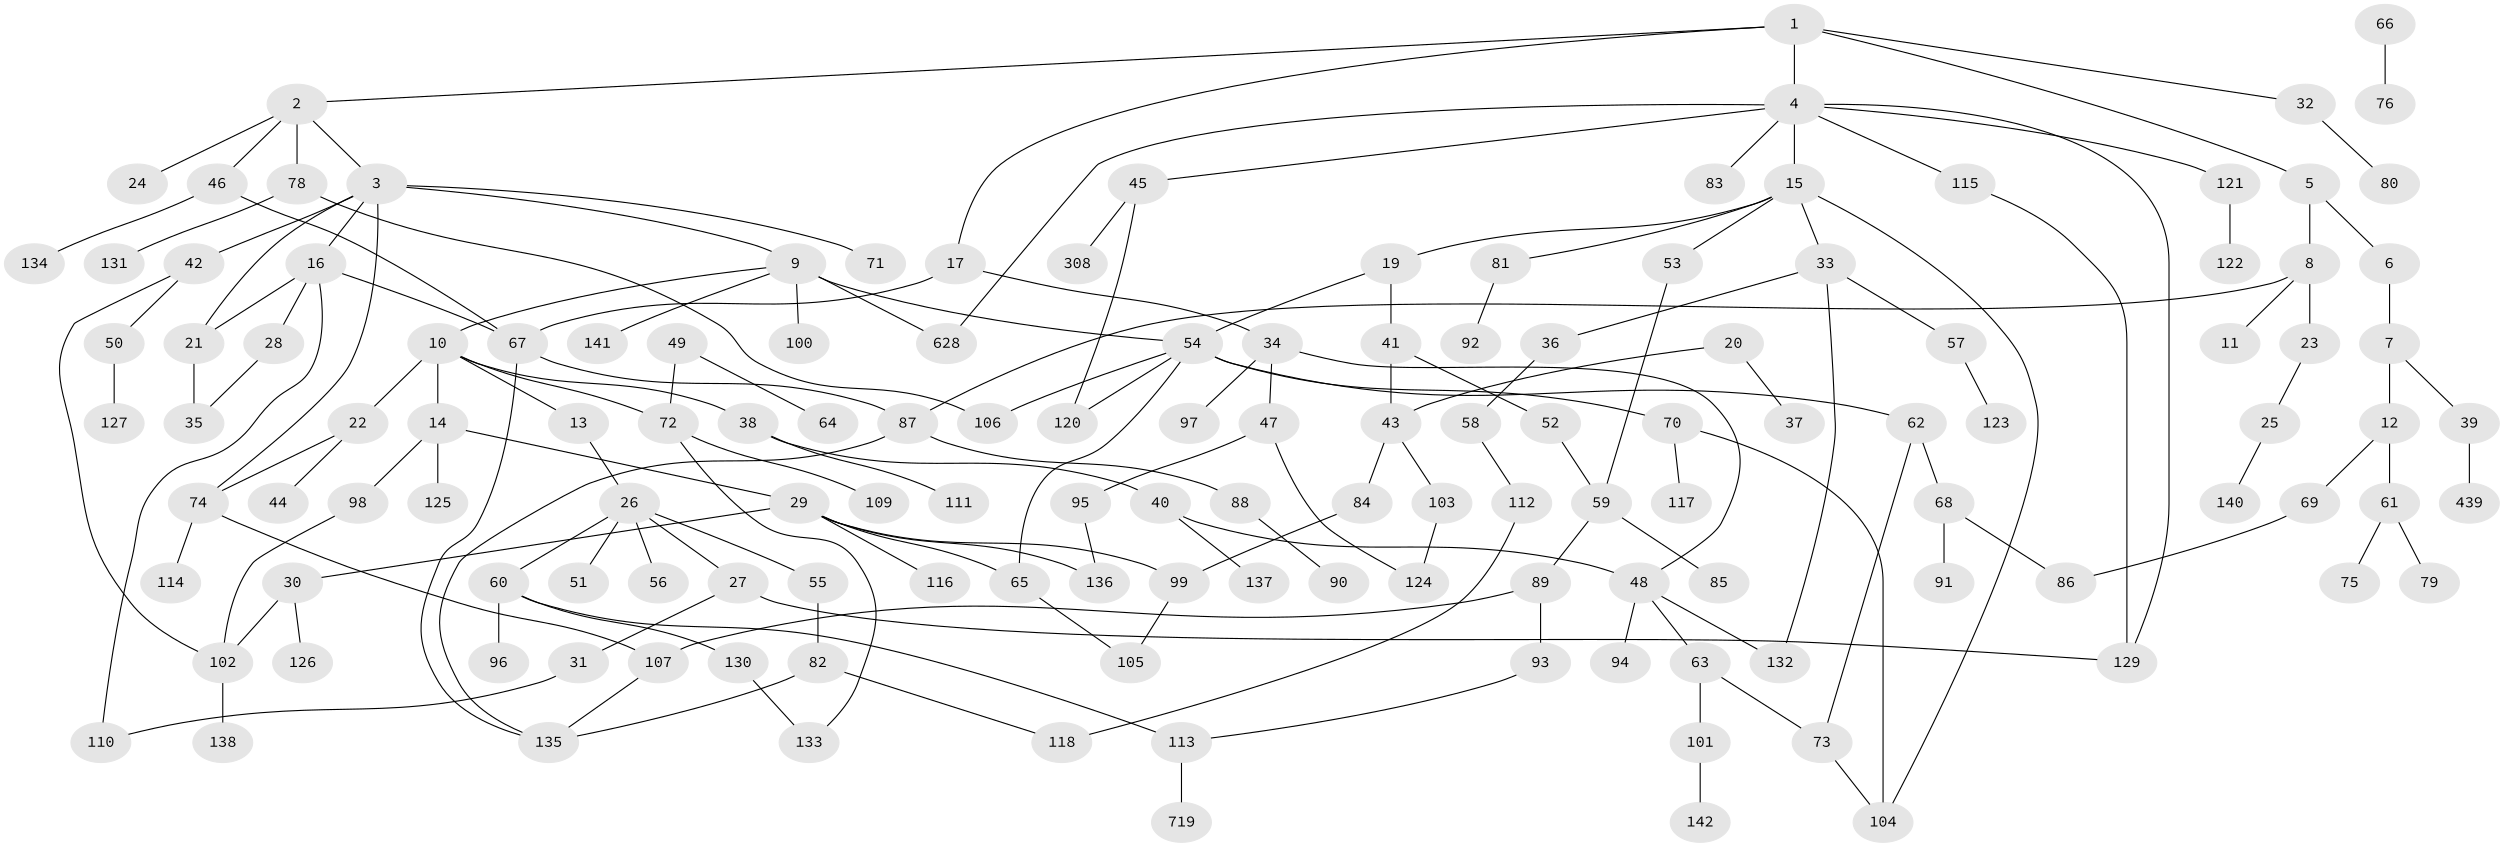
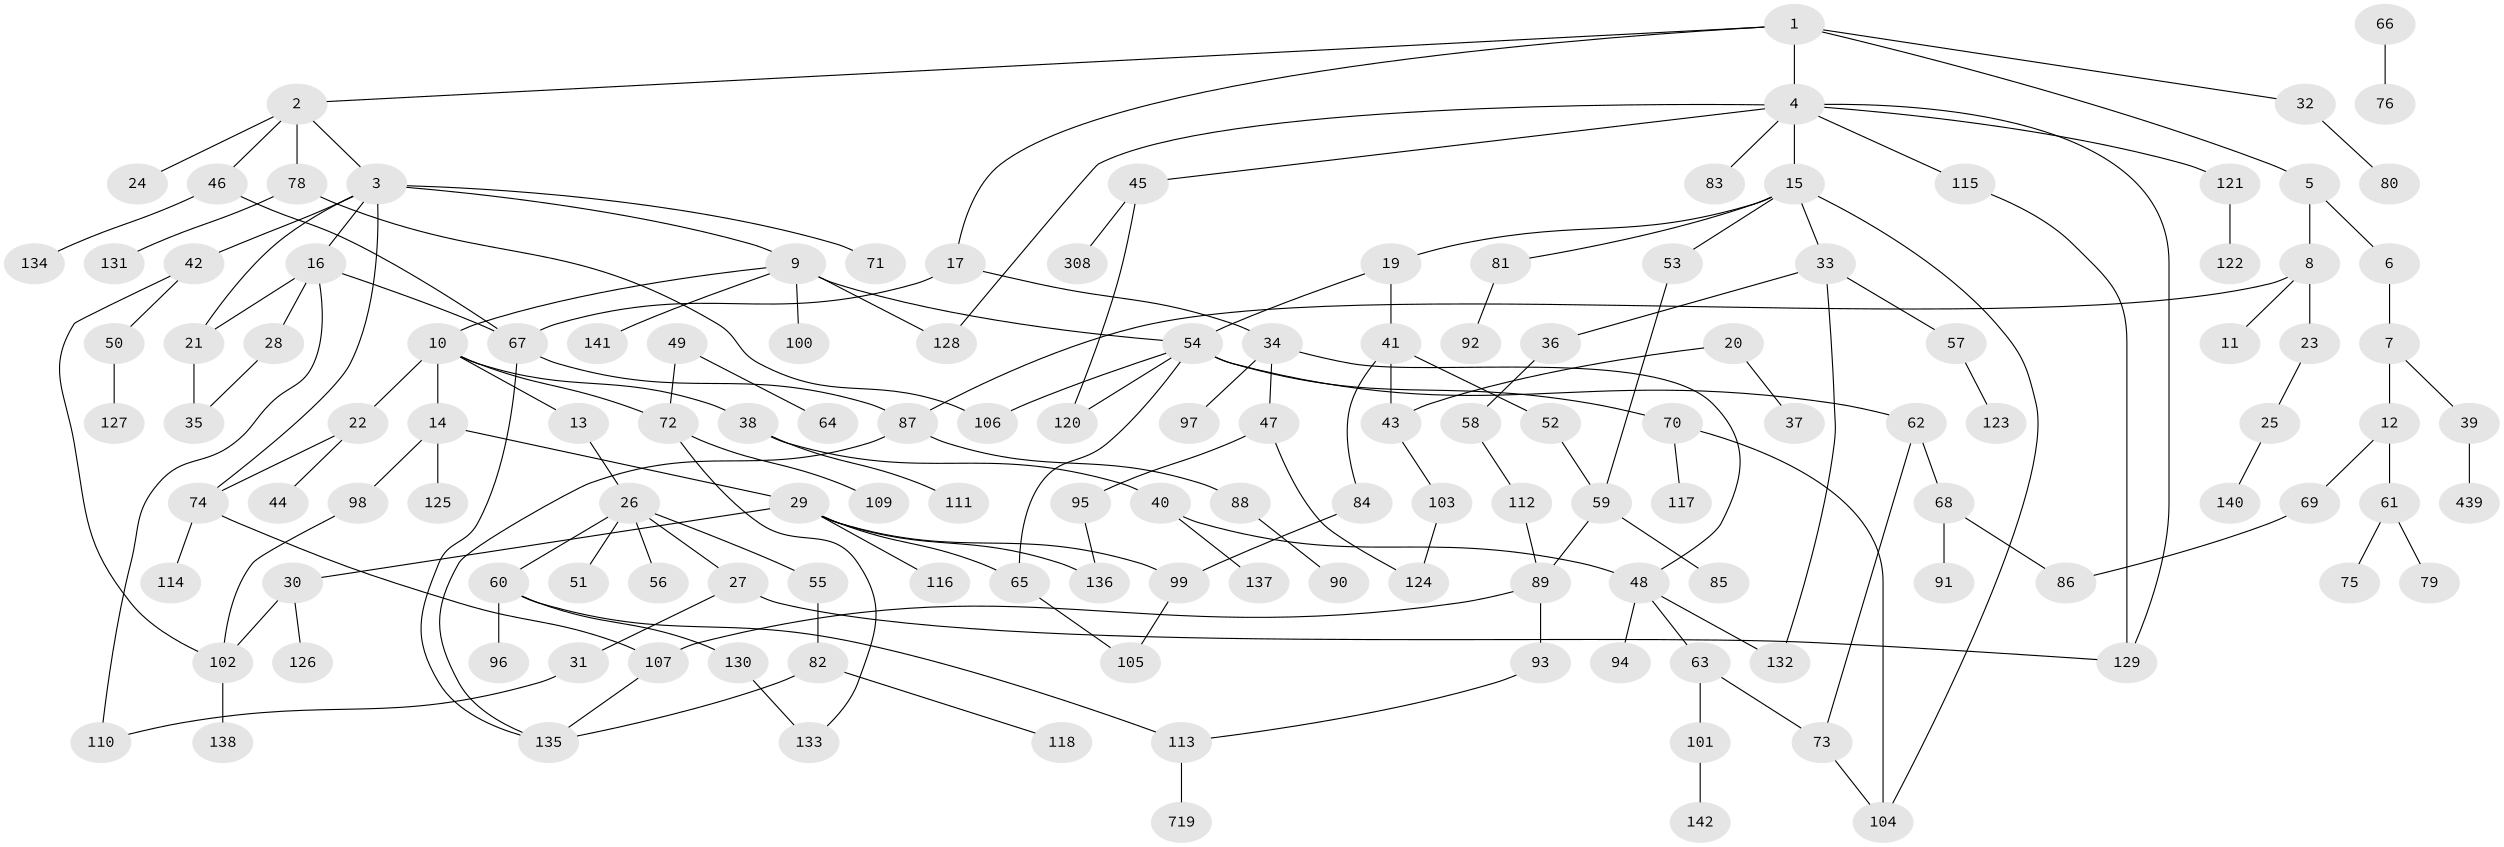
node "628": label "628" -> "128"
edge "43" -- "84": now "41" -- "84"
edge "112" -- "118": now "112" -- "89"
